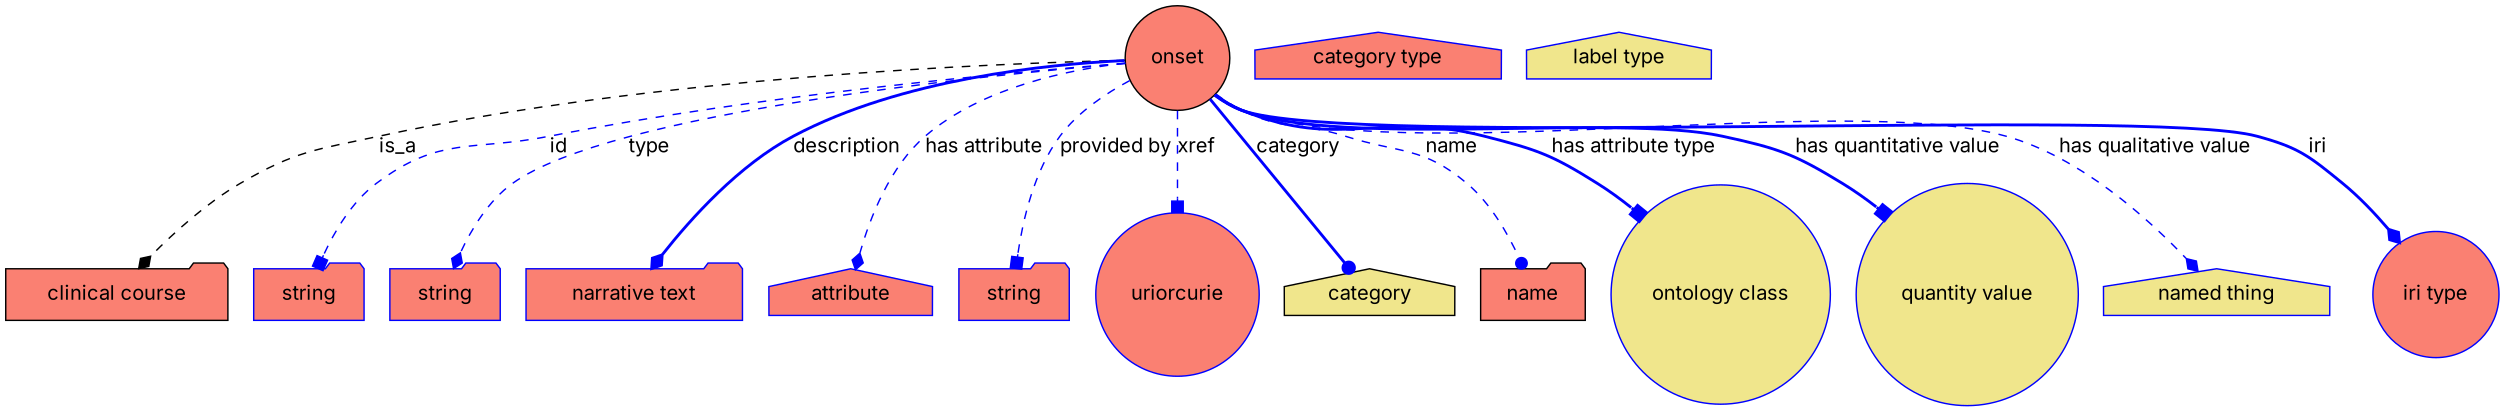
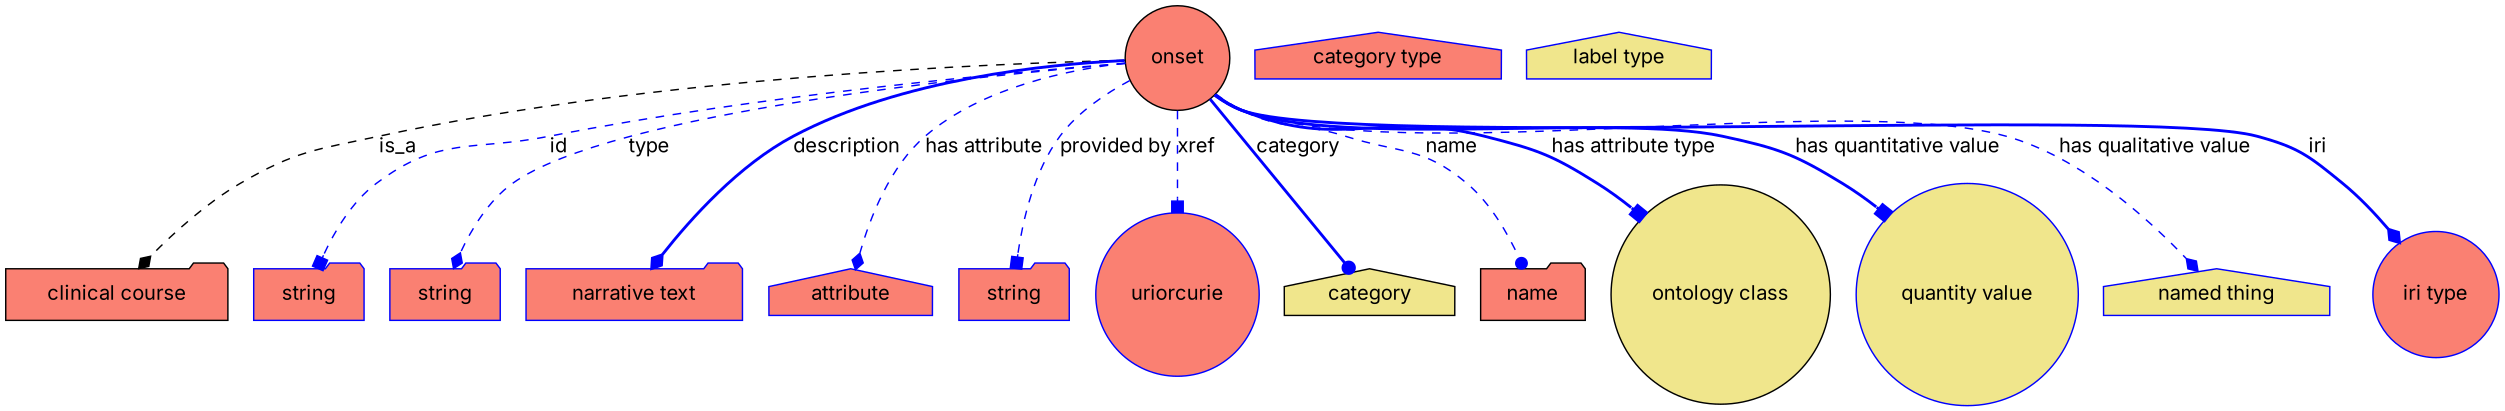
node "ontology class": color blue -> black
